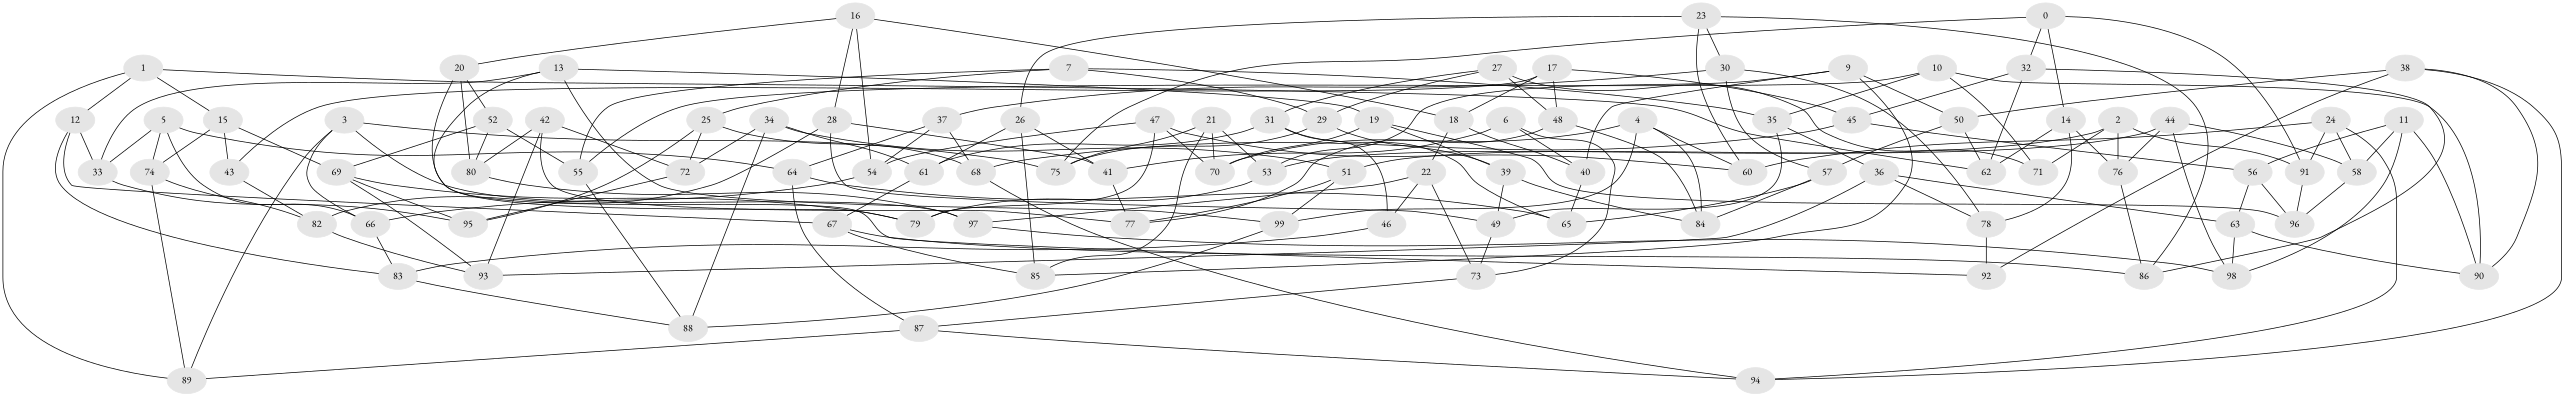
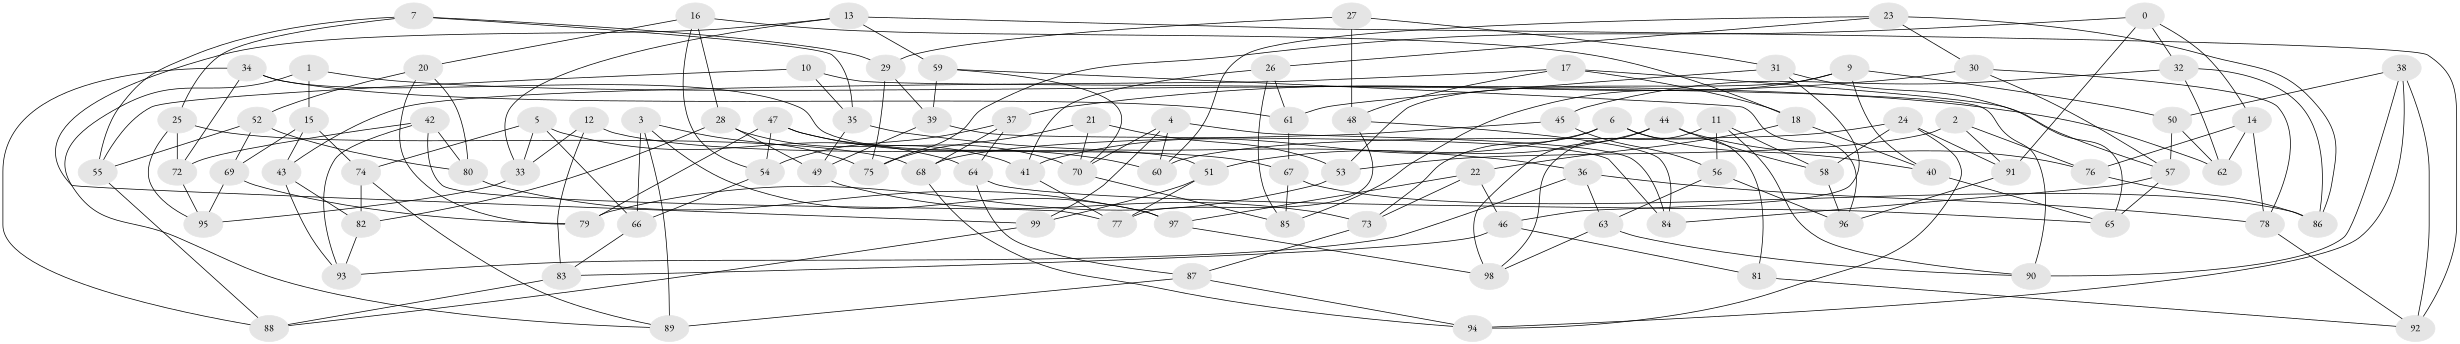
edge "17" -- "45": now "17" -- "57"
edge "1" -- "12": removed
node "19": label "19" -> "59"
node "71": removed
edge "69" -- "93": now "43" -- "93"
edge "21" -- "85": now "70" -- "85"
node "81": added
